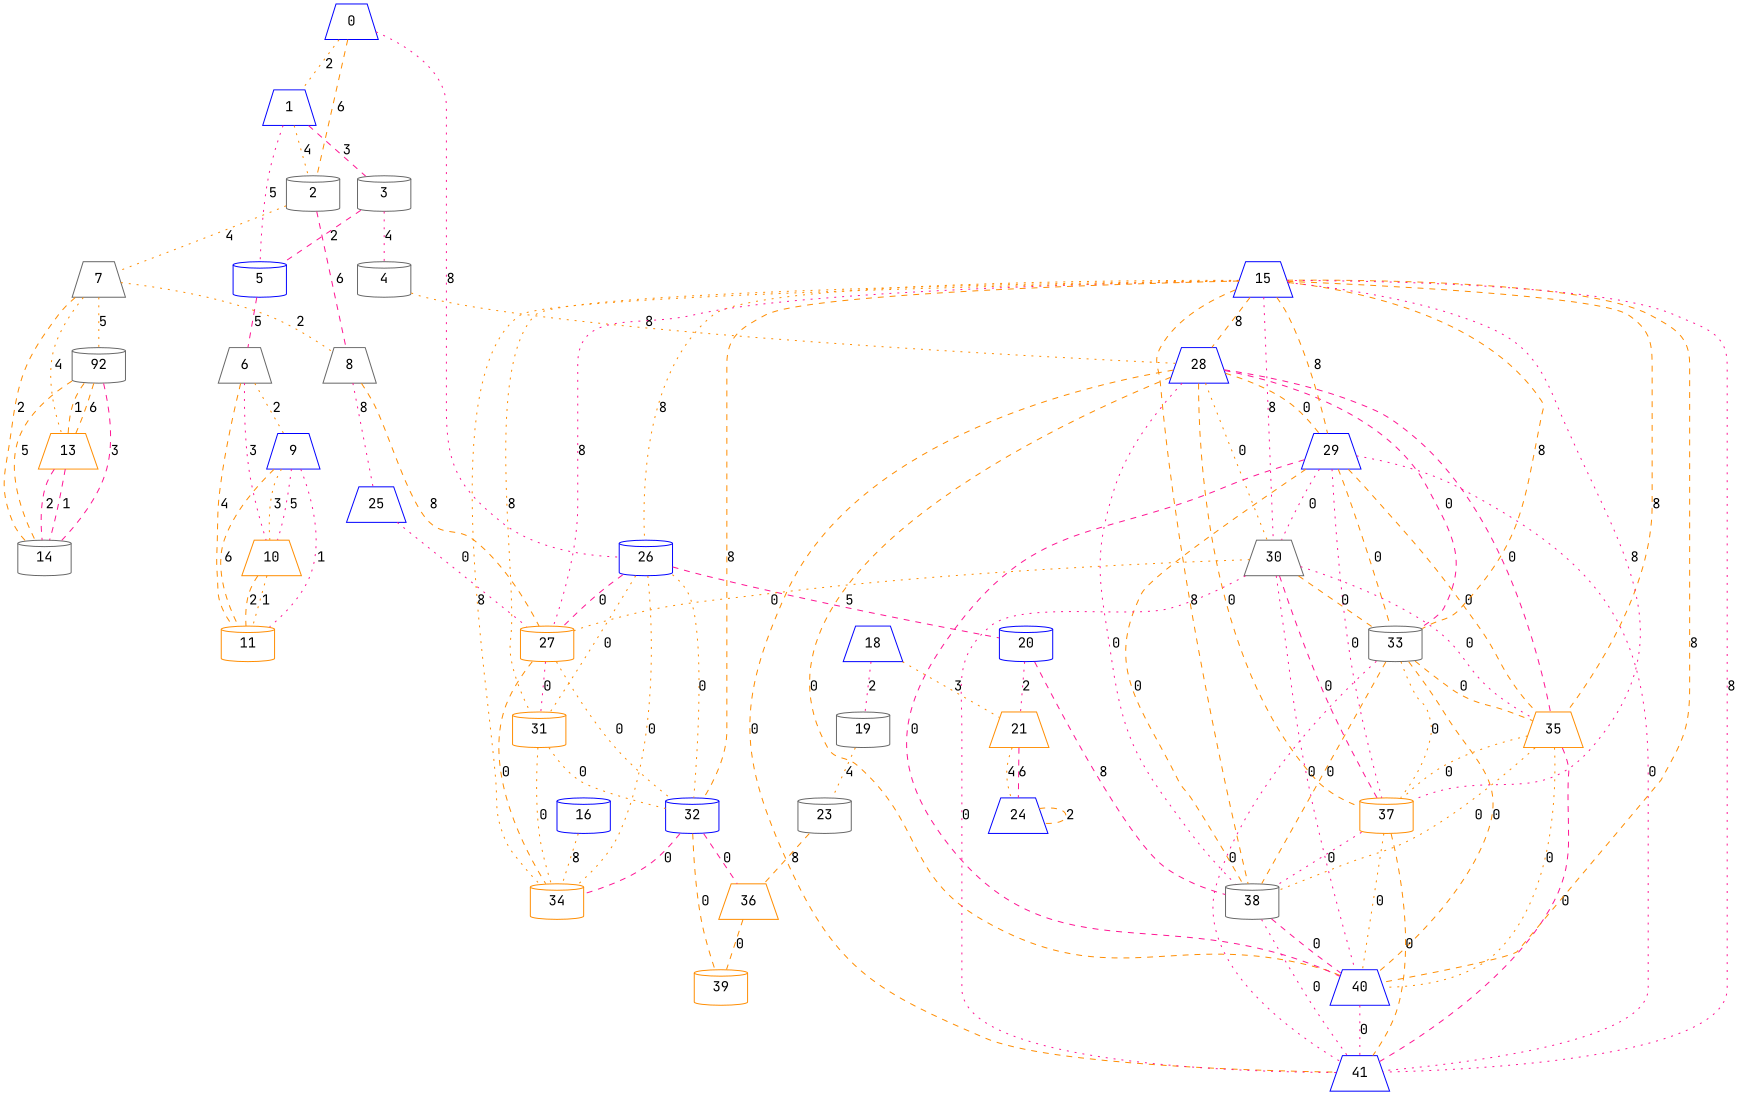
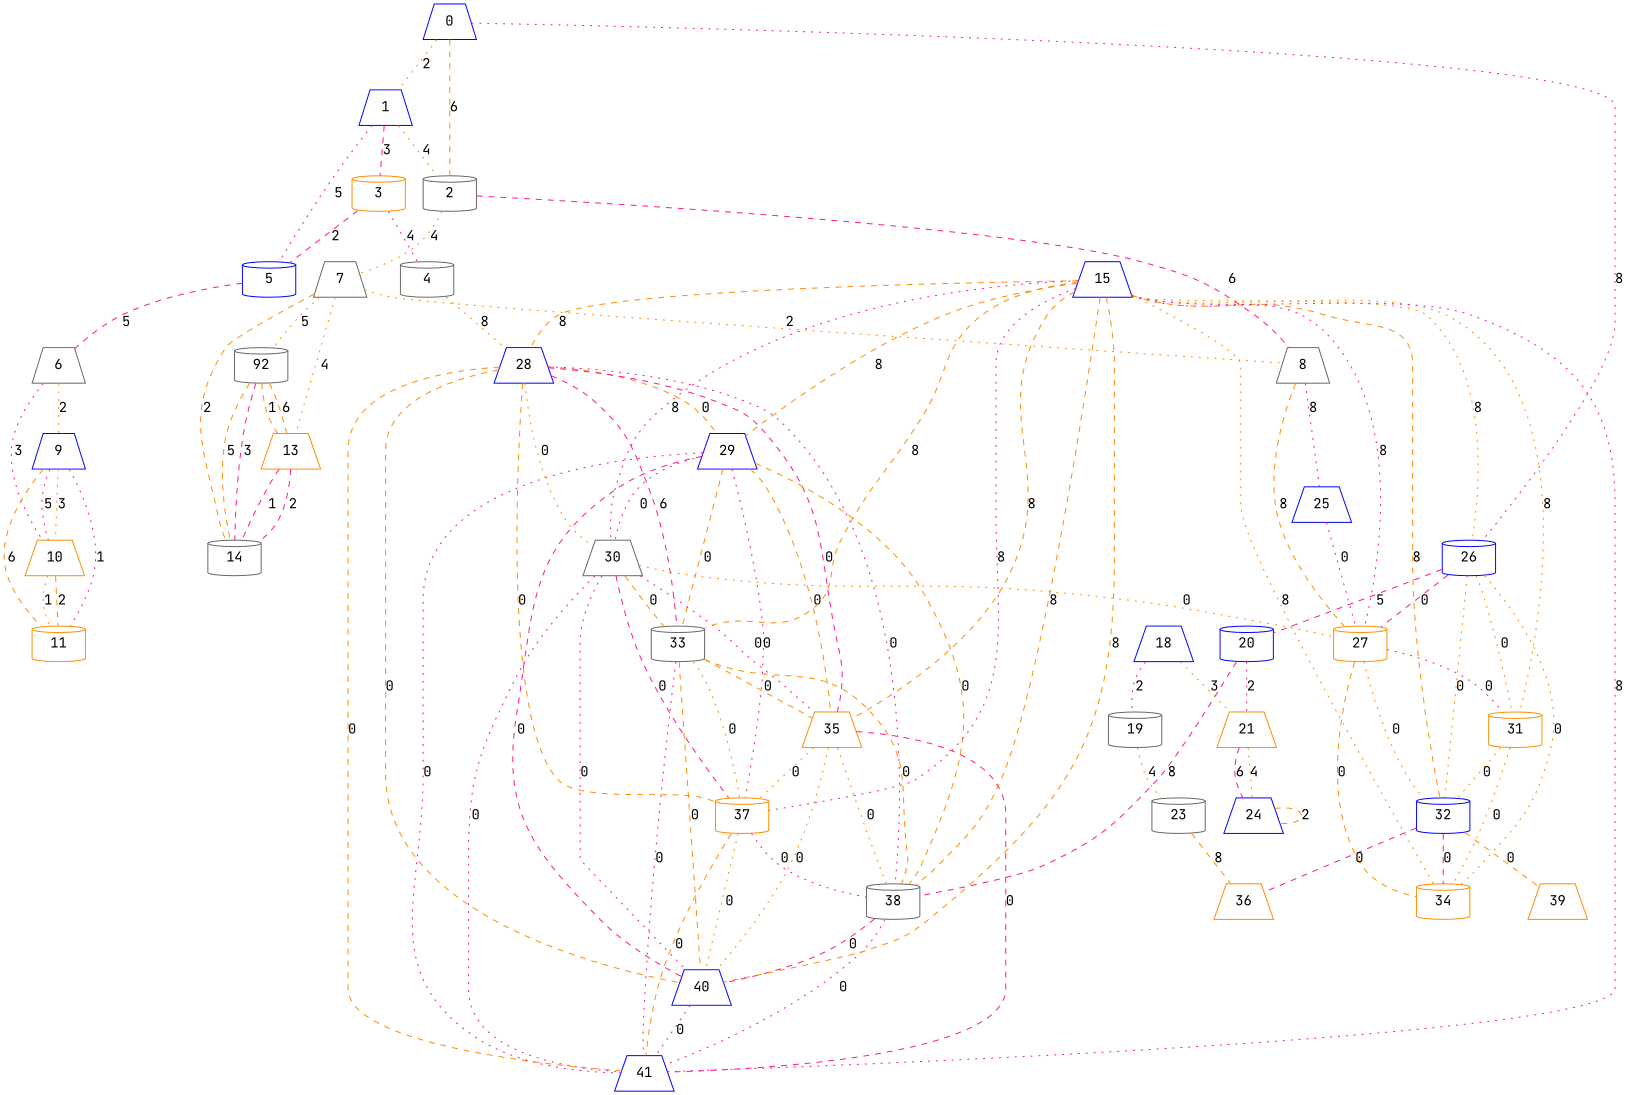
node "3": color gray40 -> darkorange
edge "6" -- "11": removed, label "4"
edge "28" -- "33": label "0" -> "6"
node "16": removed
edge "36" -- "39": removed, label "0"
node "39": shape cylinder -> trapezium
